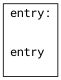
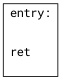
node "entry:": text "entry" -> "ret"
